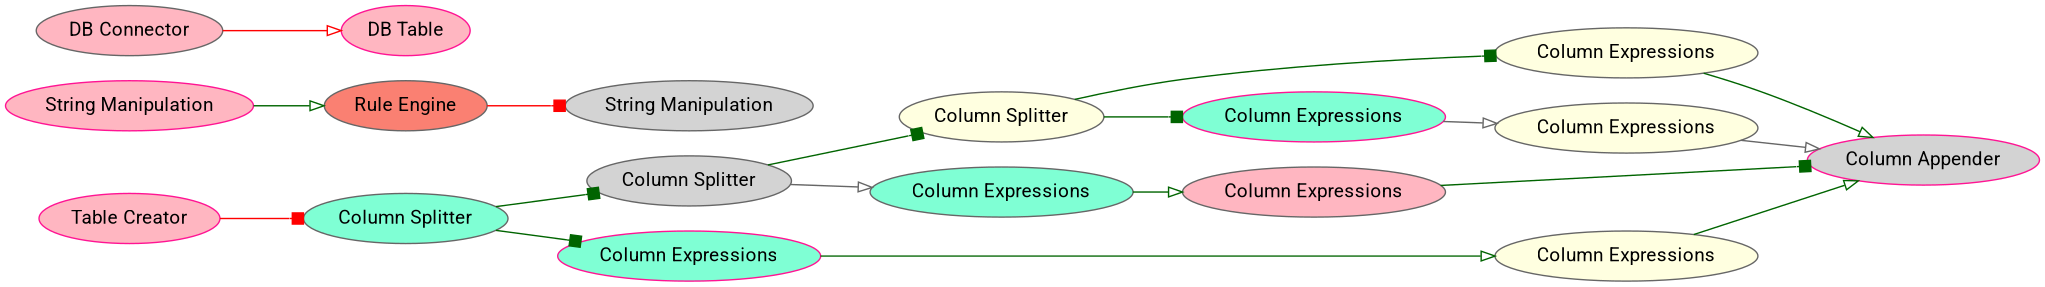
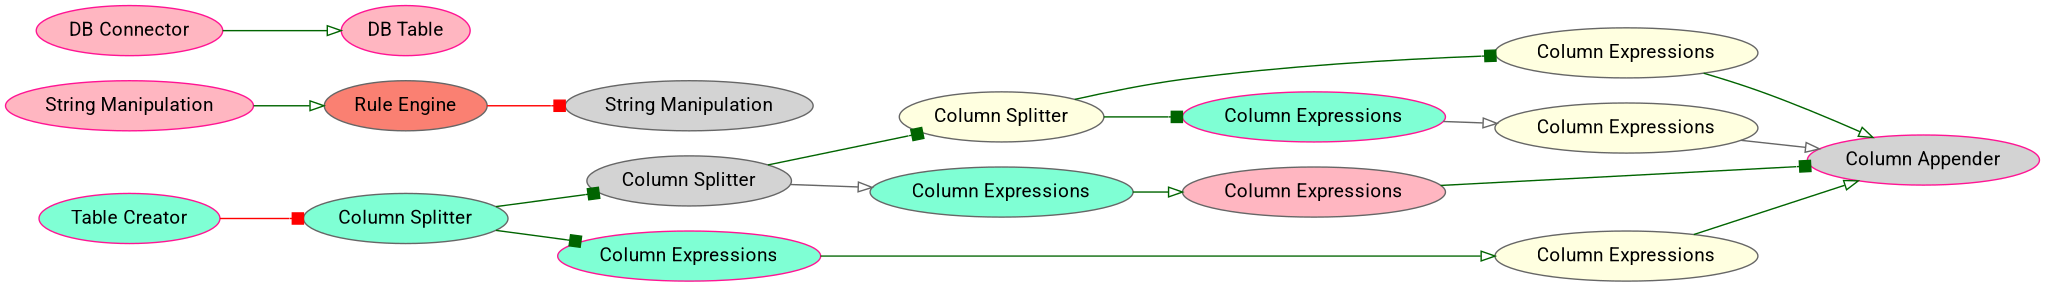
node "DB Connector": color gray40 -> deeppink
edge "DB Connector" -> "DB Table": color red -> darkgreen
node "Table Creator": fillcolor lightpink -> aquamarine
